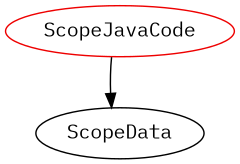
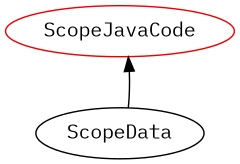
edge "ScopeJavaCode" -> "ScopeData": reversed
